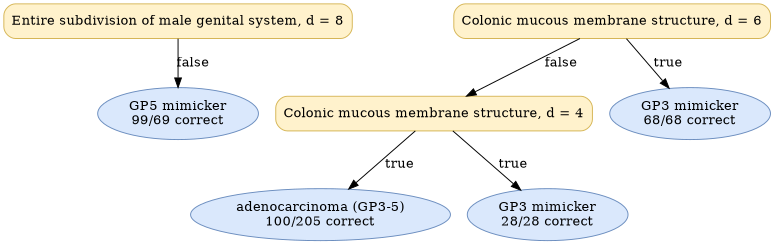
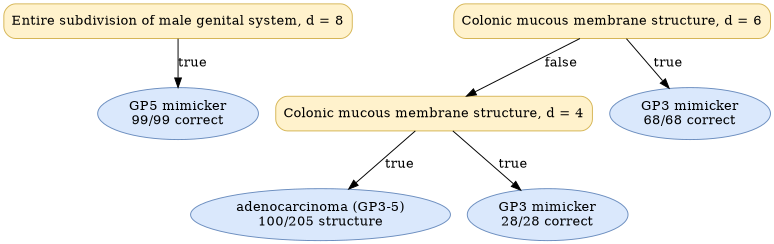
edge "Entire subdivision of male genital system, d = 8" -> "GP5 mimicker": label "false" -> "true"
node "GP5 mimicker": text "99/69 correct" -> "99/99 correct"
node "adenocarcinoma (GP3-5)": text "100/205 correct" -> "100/205 structure"
